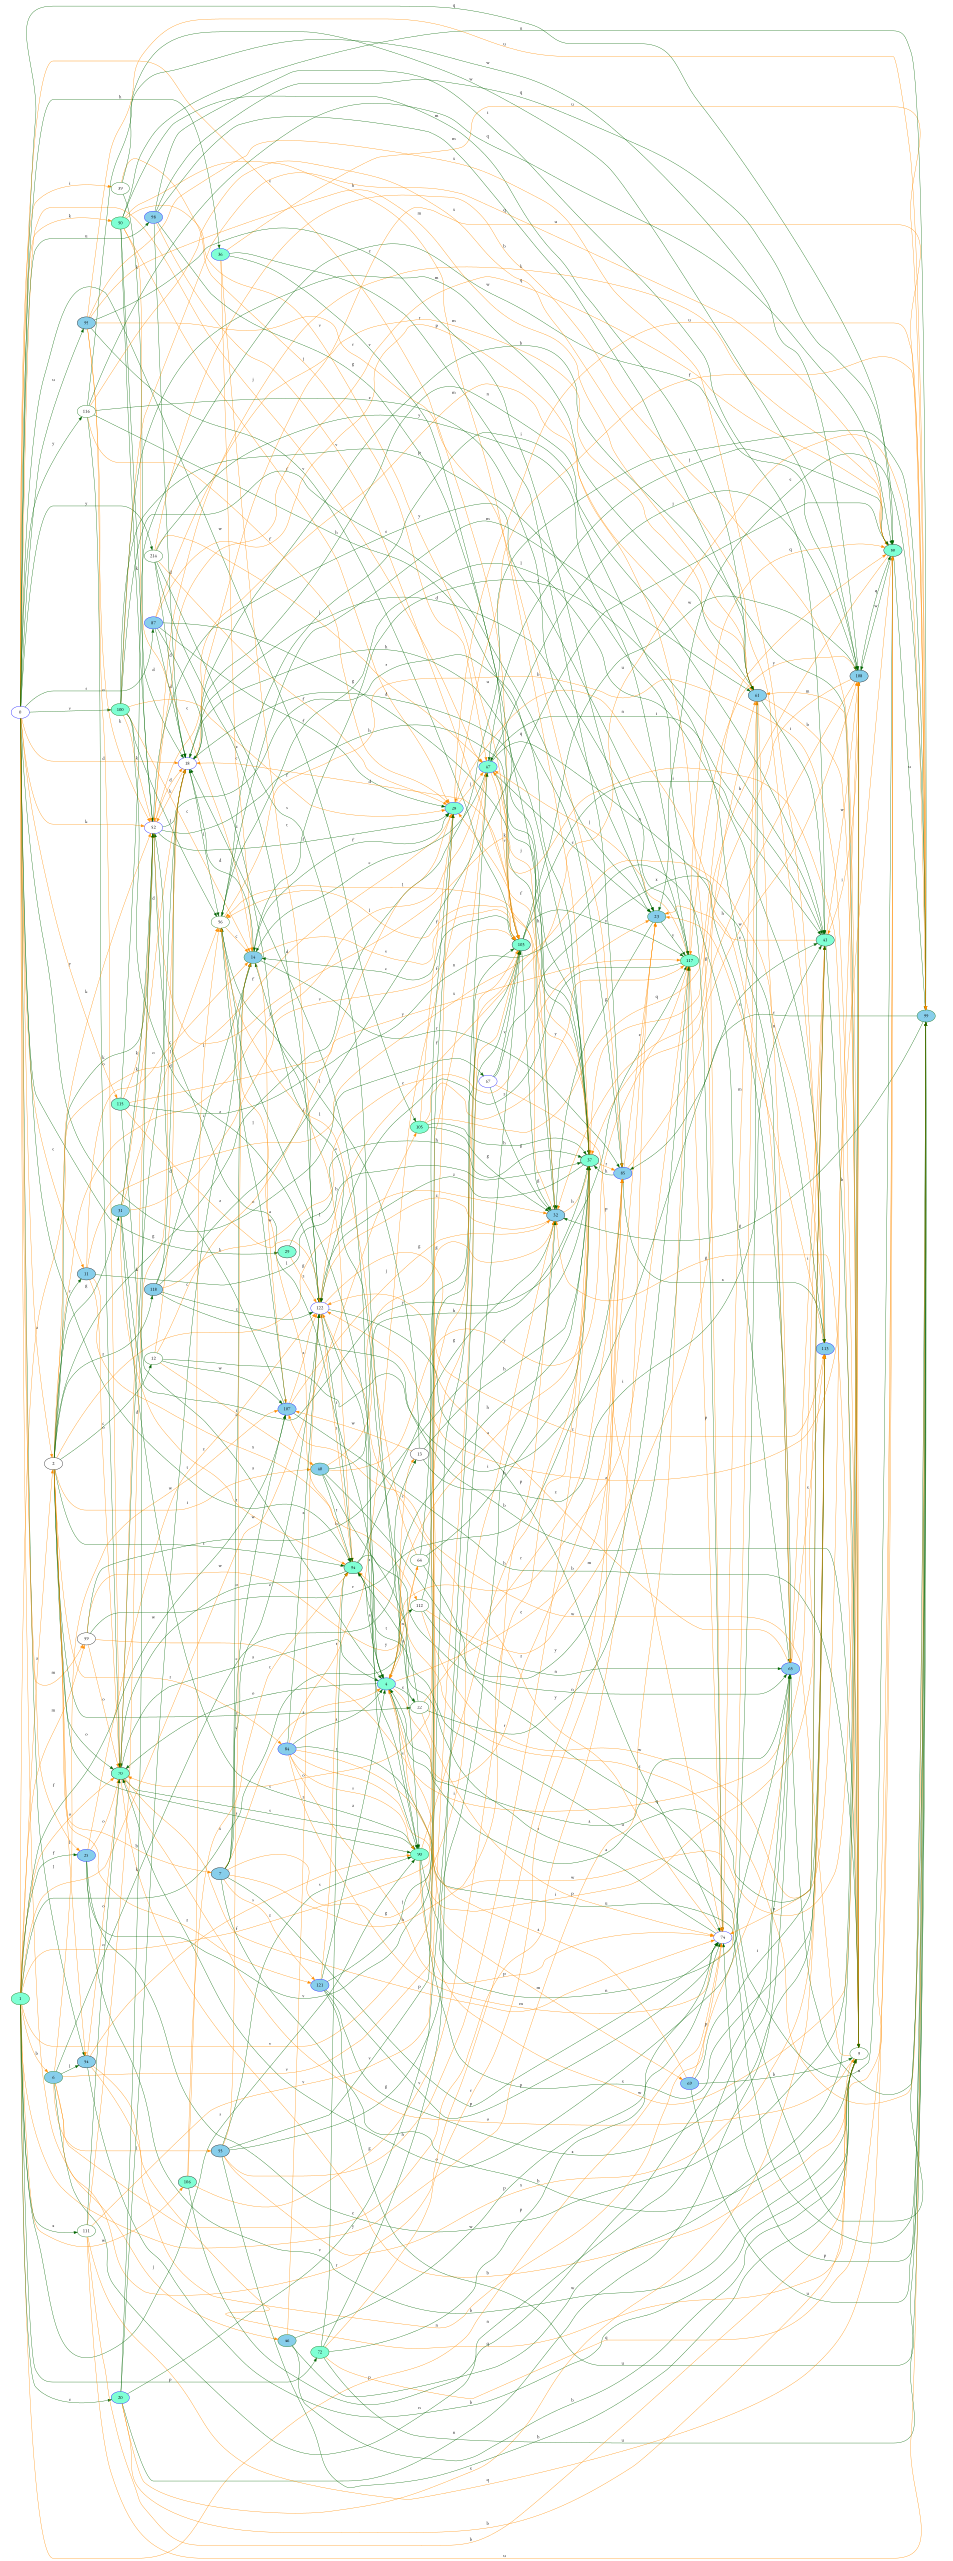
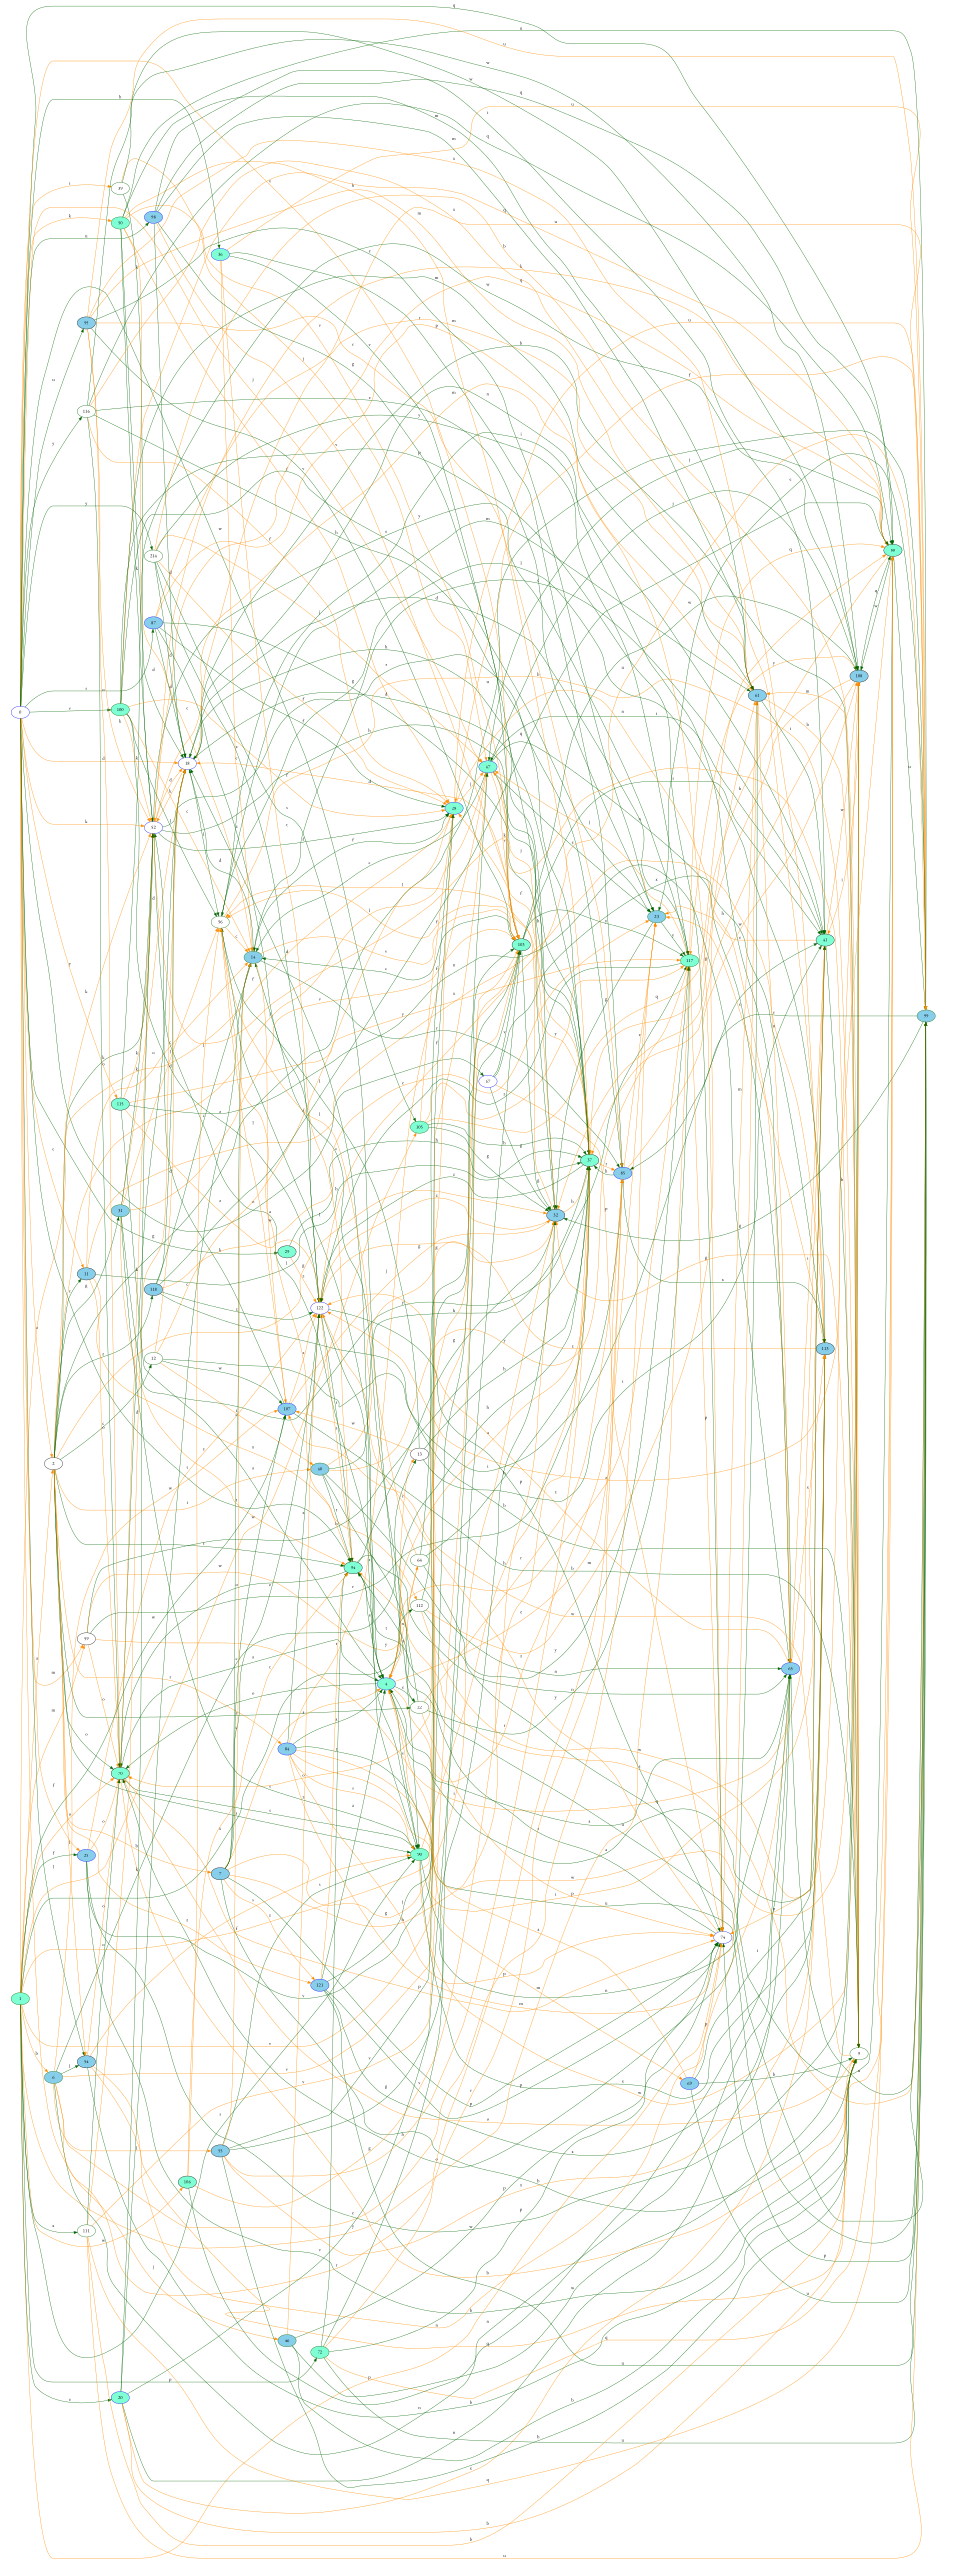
edge "107" -> "56": color darkgreen -> darkorange
node "113": color blue -> black
edge "122" -> "113": reversed
